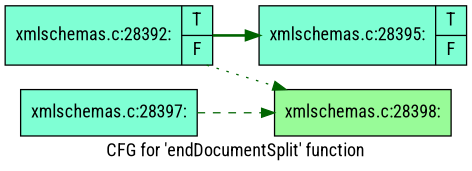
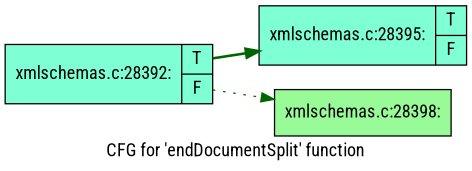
node "xmlschemas.c:28397:": removed
